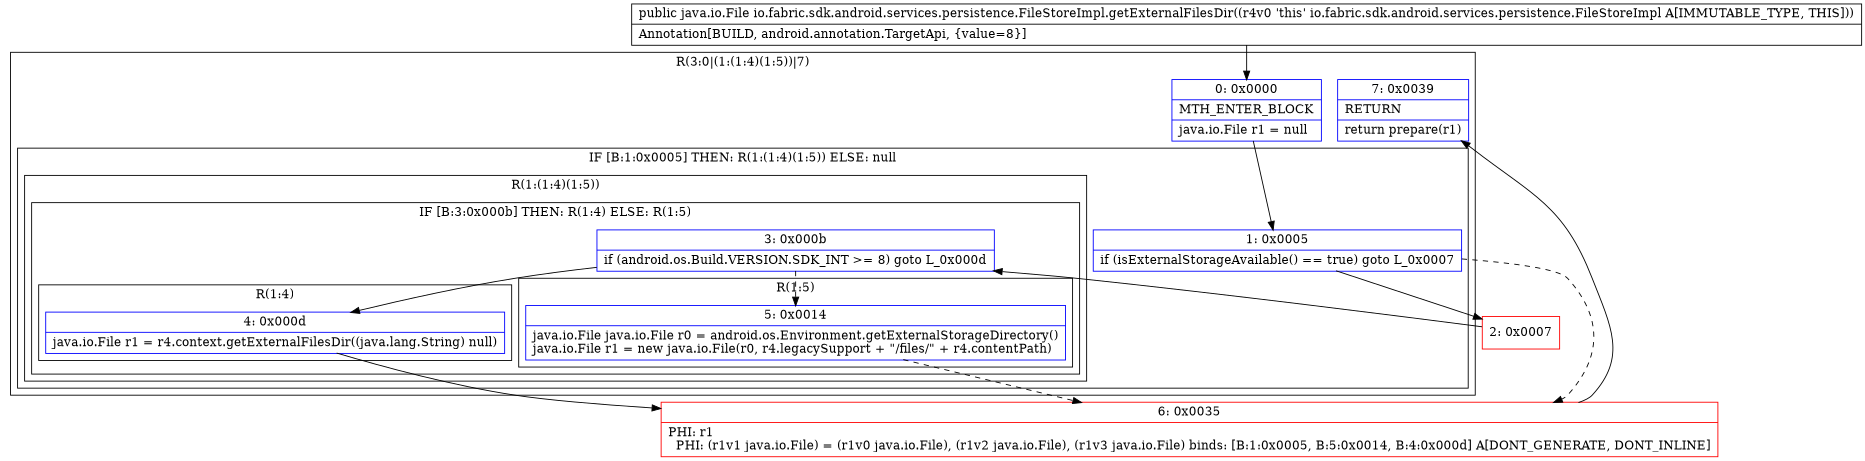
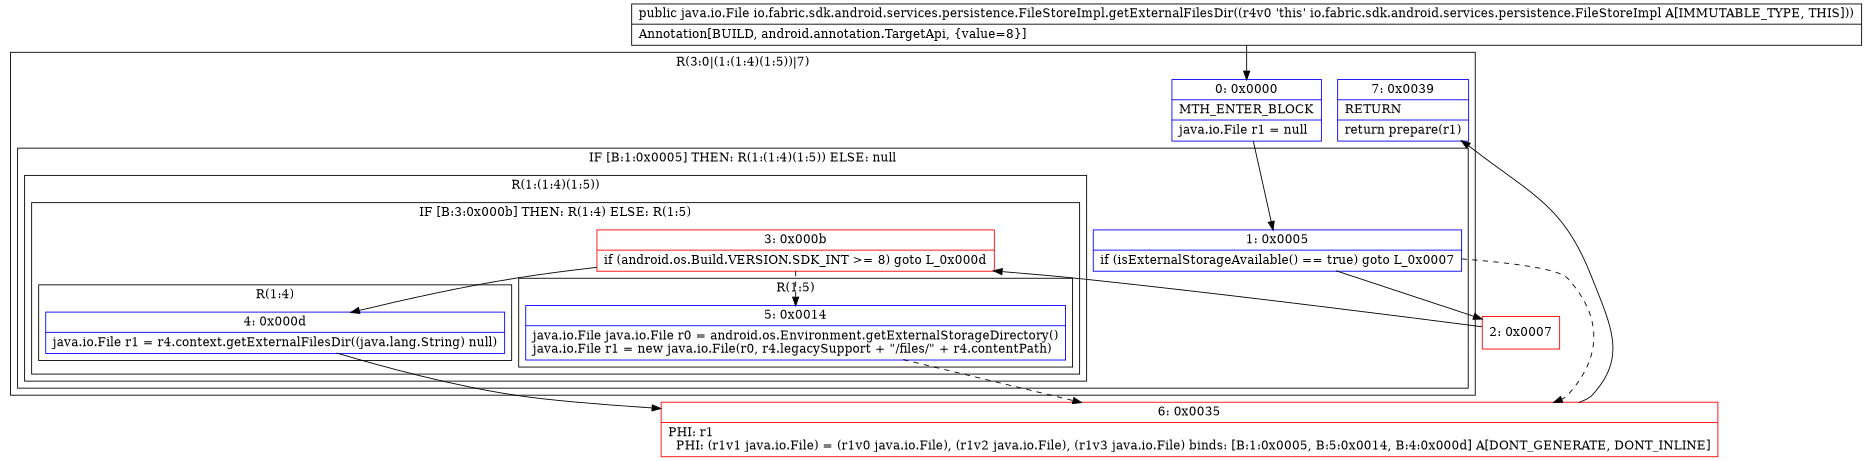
node "3: 0x000b": color blue -> red
